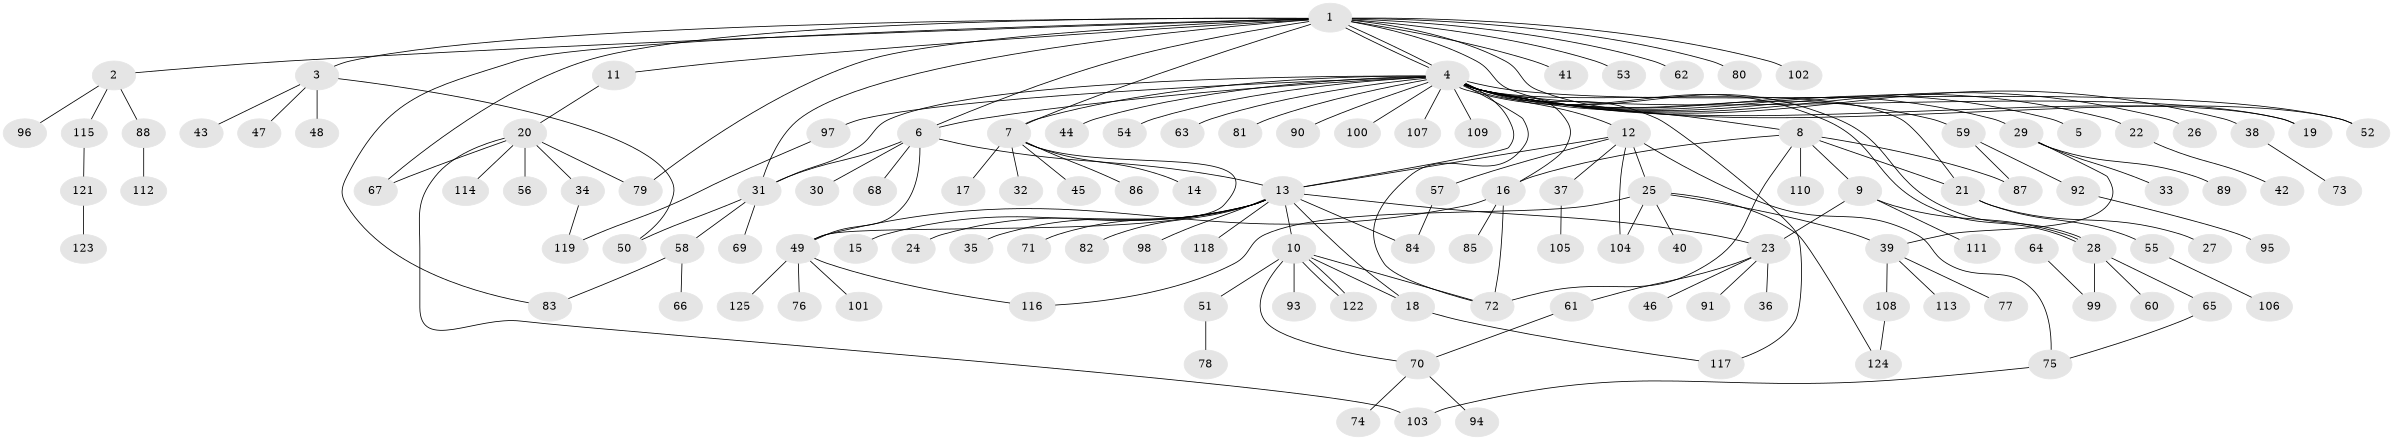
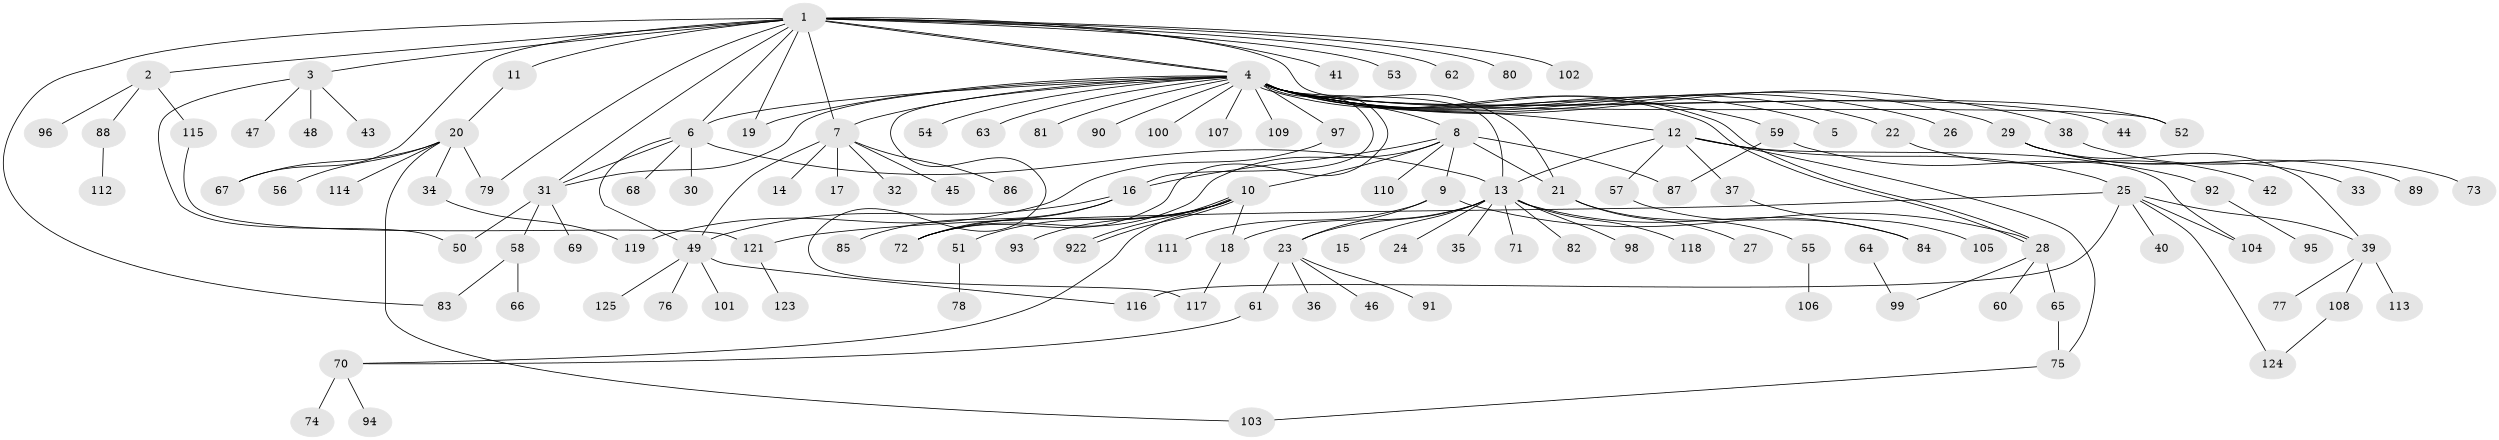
edge "25" -- "121": added
edge "13" -- "10": now "8" -- "10"
node "122": label "122" -> "922"
